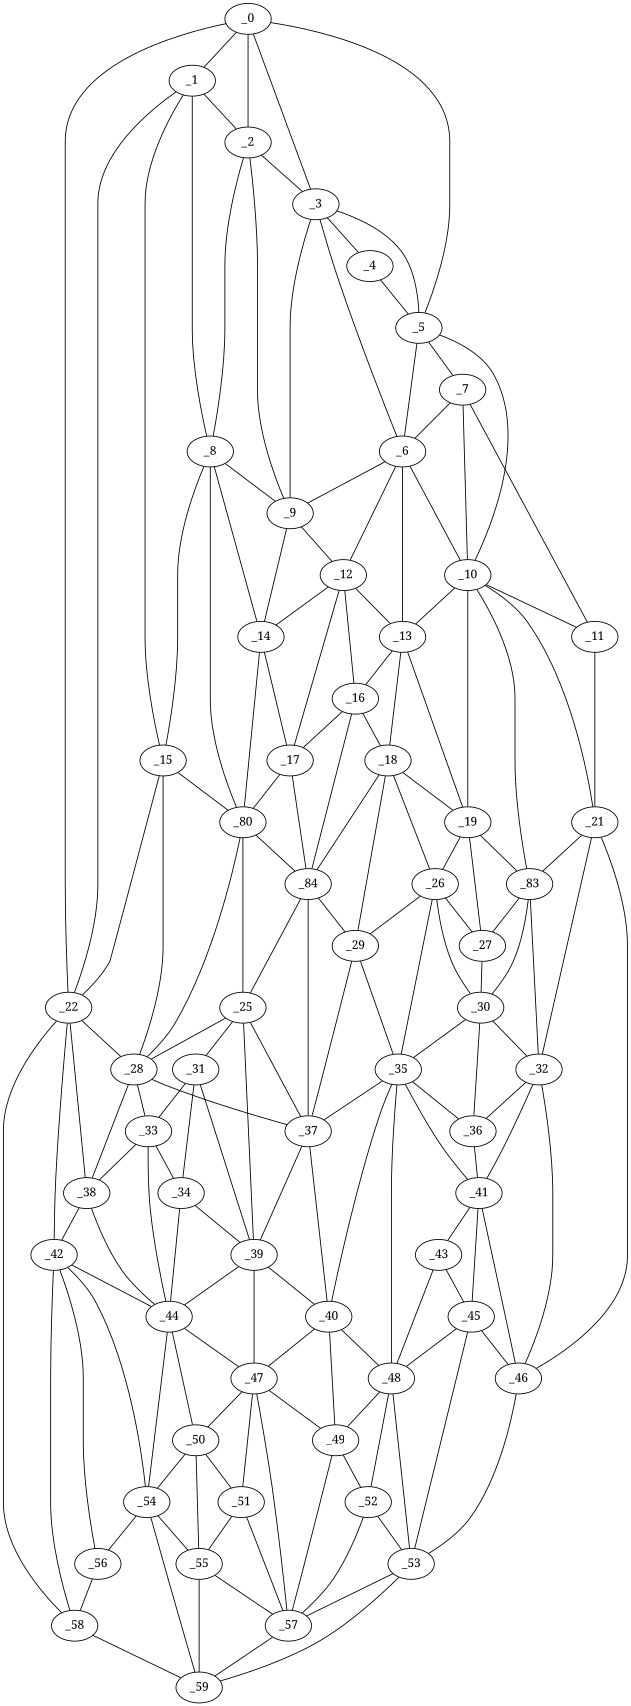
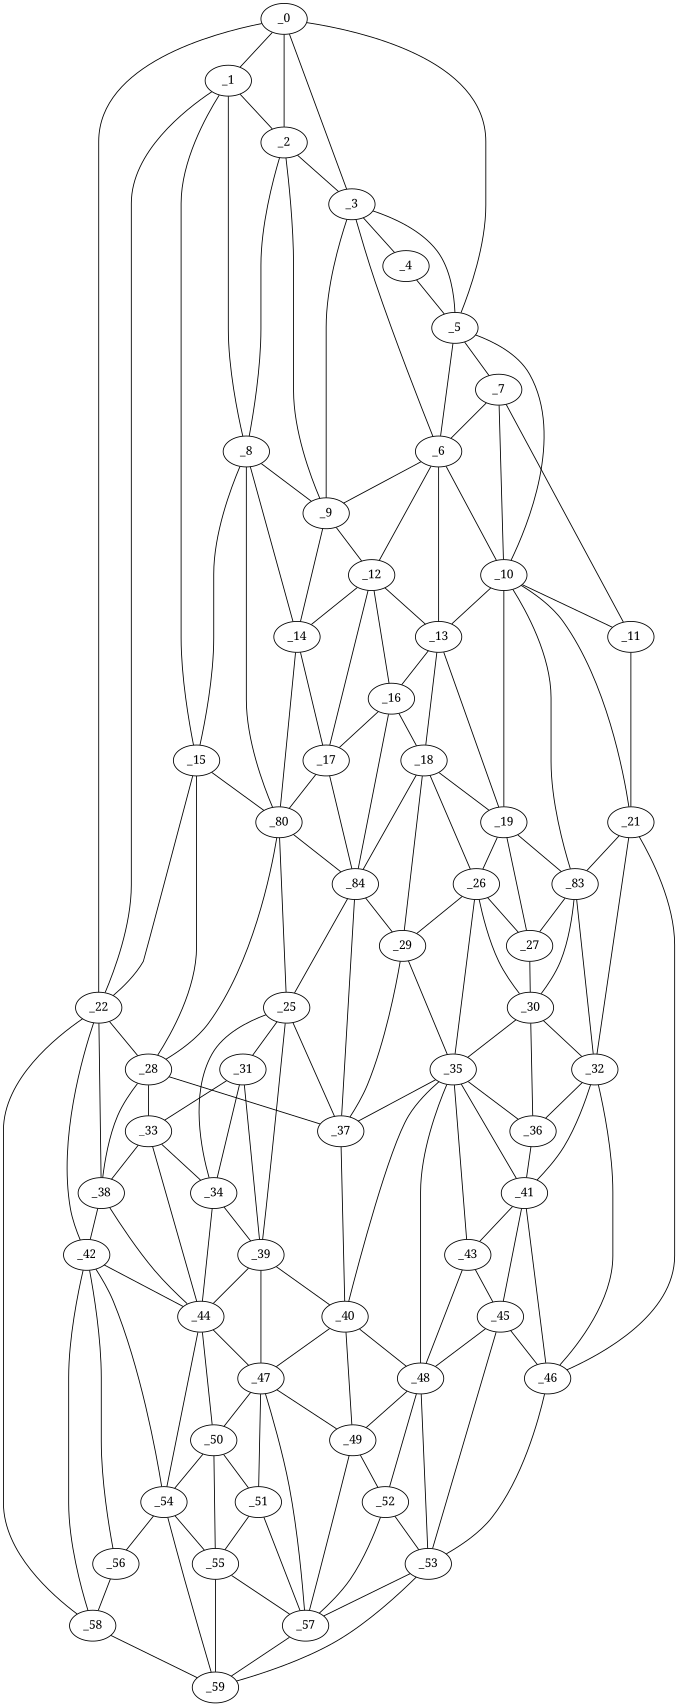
edge "_25" -- "_28": now "_25" -- "_34"
edge "_35" -- "_43": added
edge "_37" -- "_39": removed
